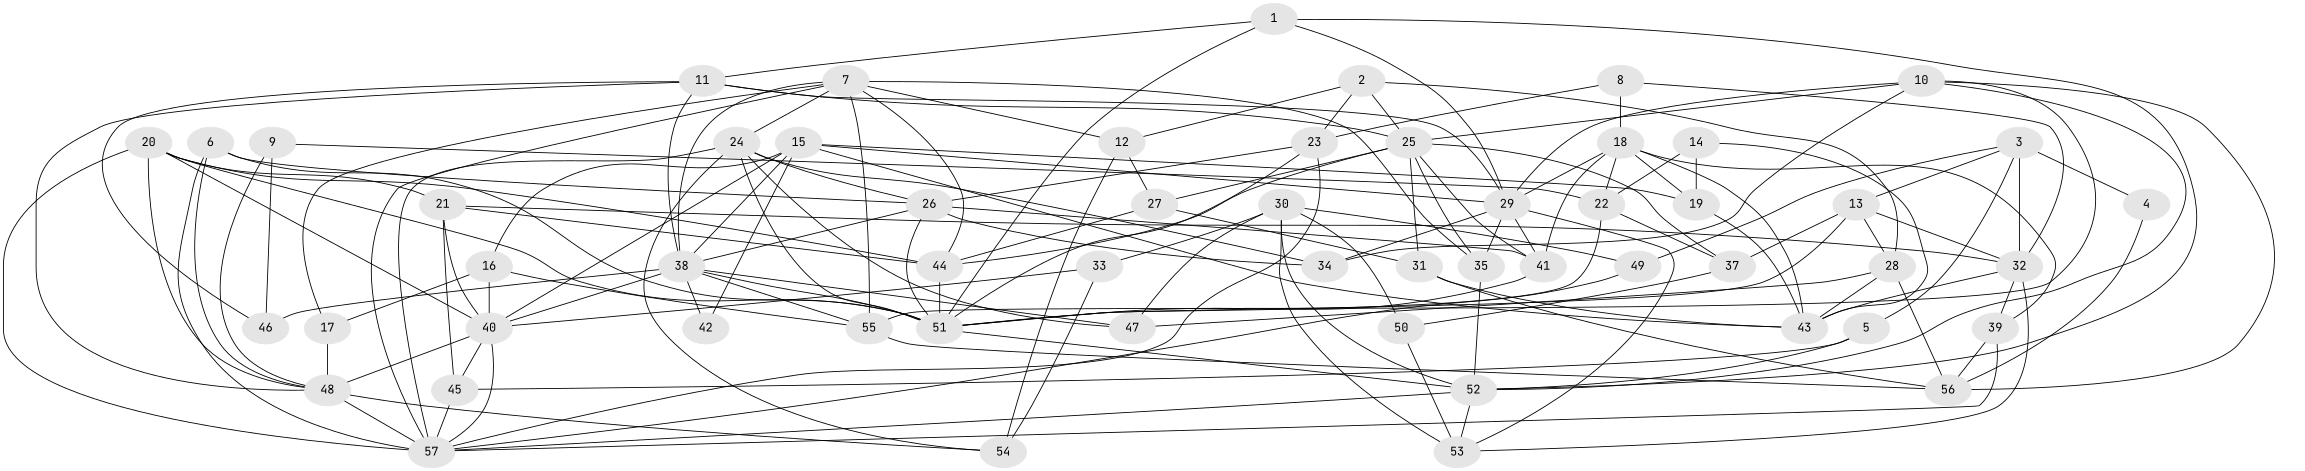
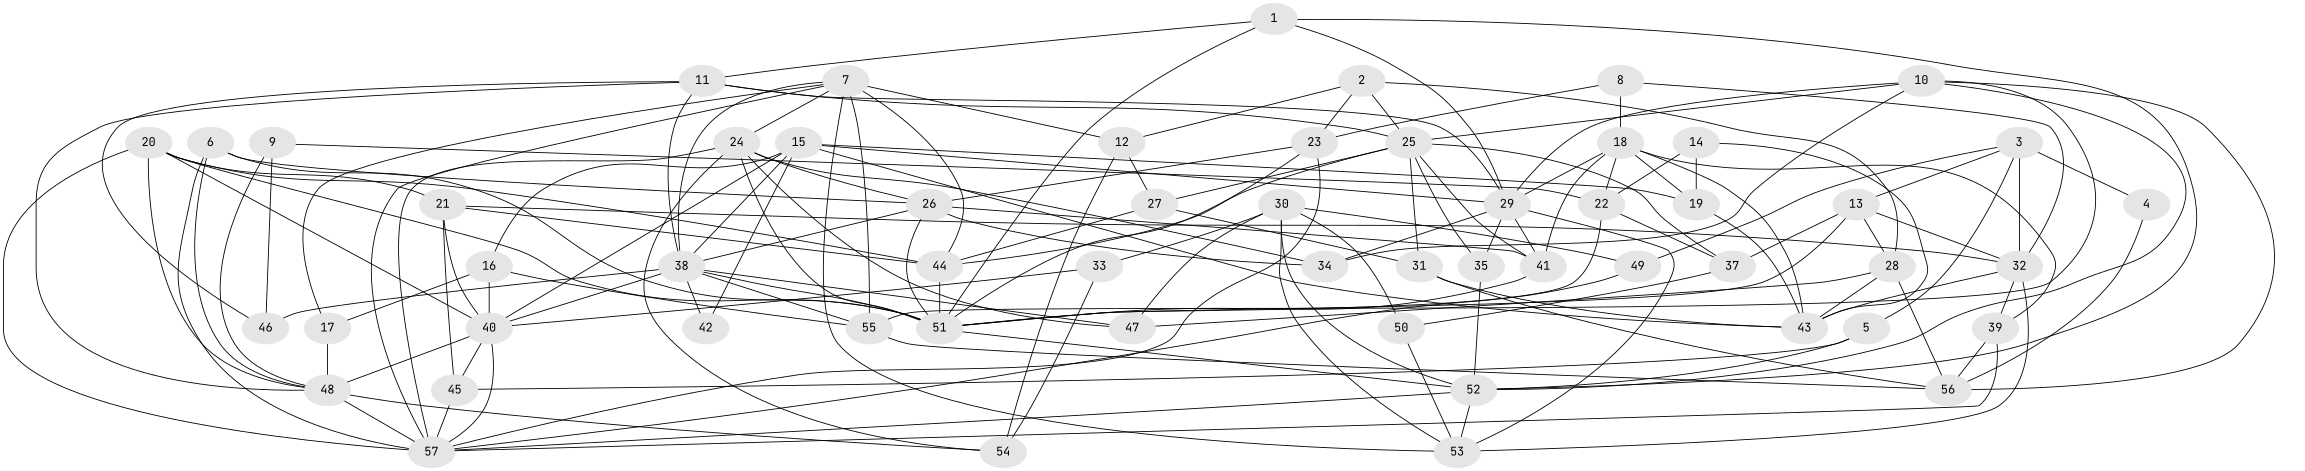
edge "7" -- "35": now "7" -- "53"
